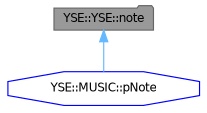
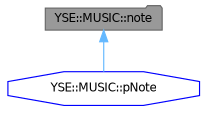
node "YSE::YSE::note": label "YSE::YSE::note" -> "YSE::MUSIC::note"
